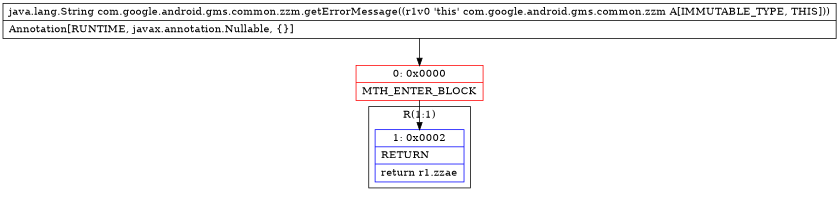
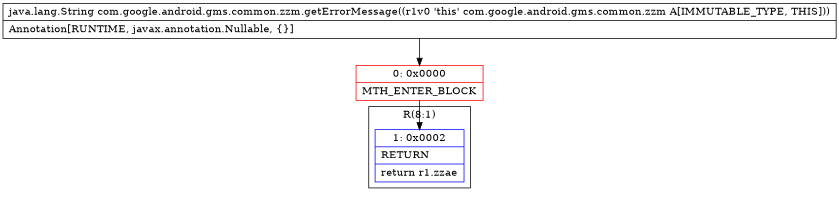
cluster "R(1:1)": label "R(1:1)" -> "R(8:1)"
